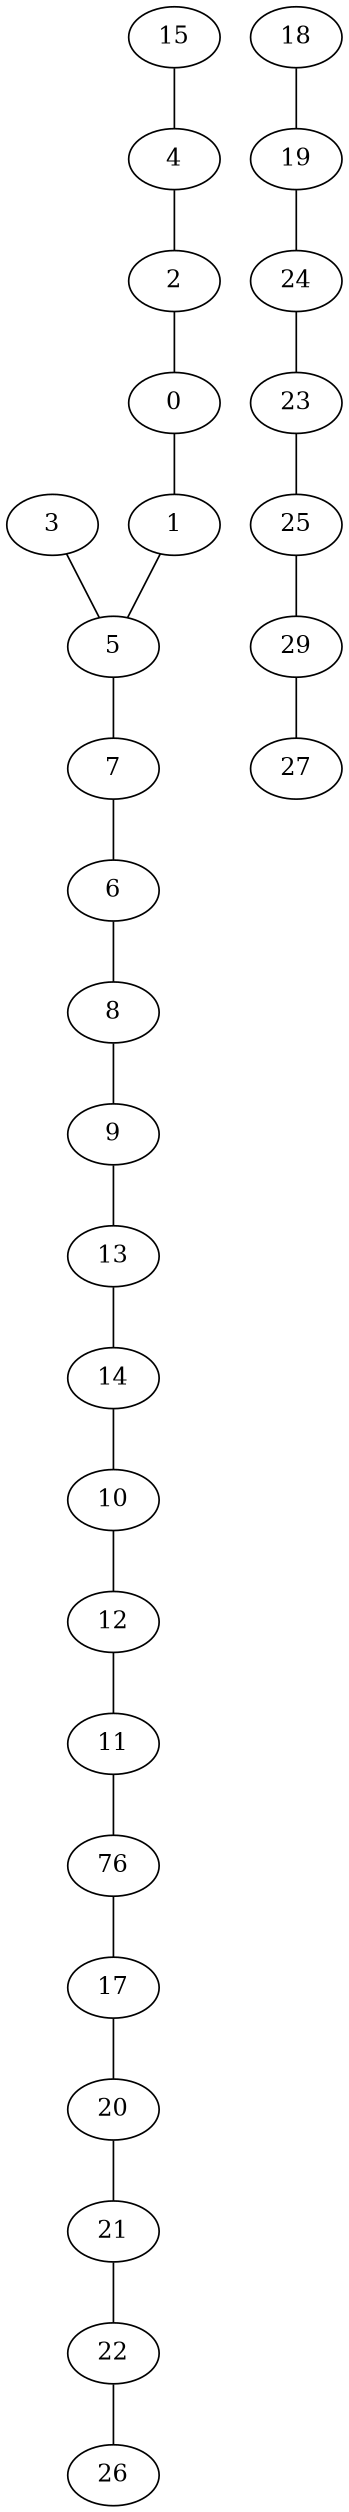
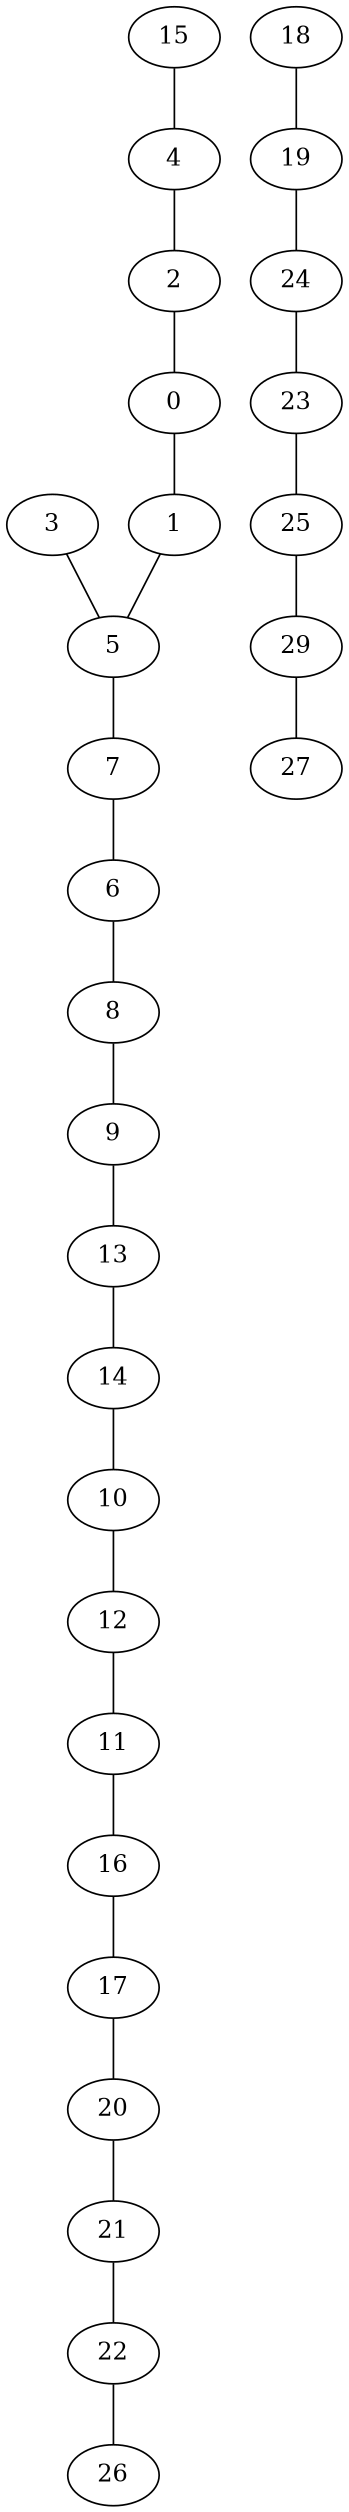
node "76": label "76" -> "16"
